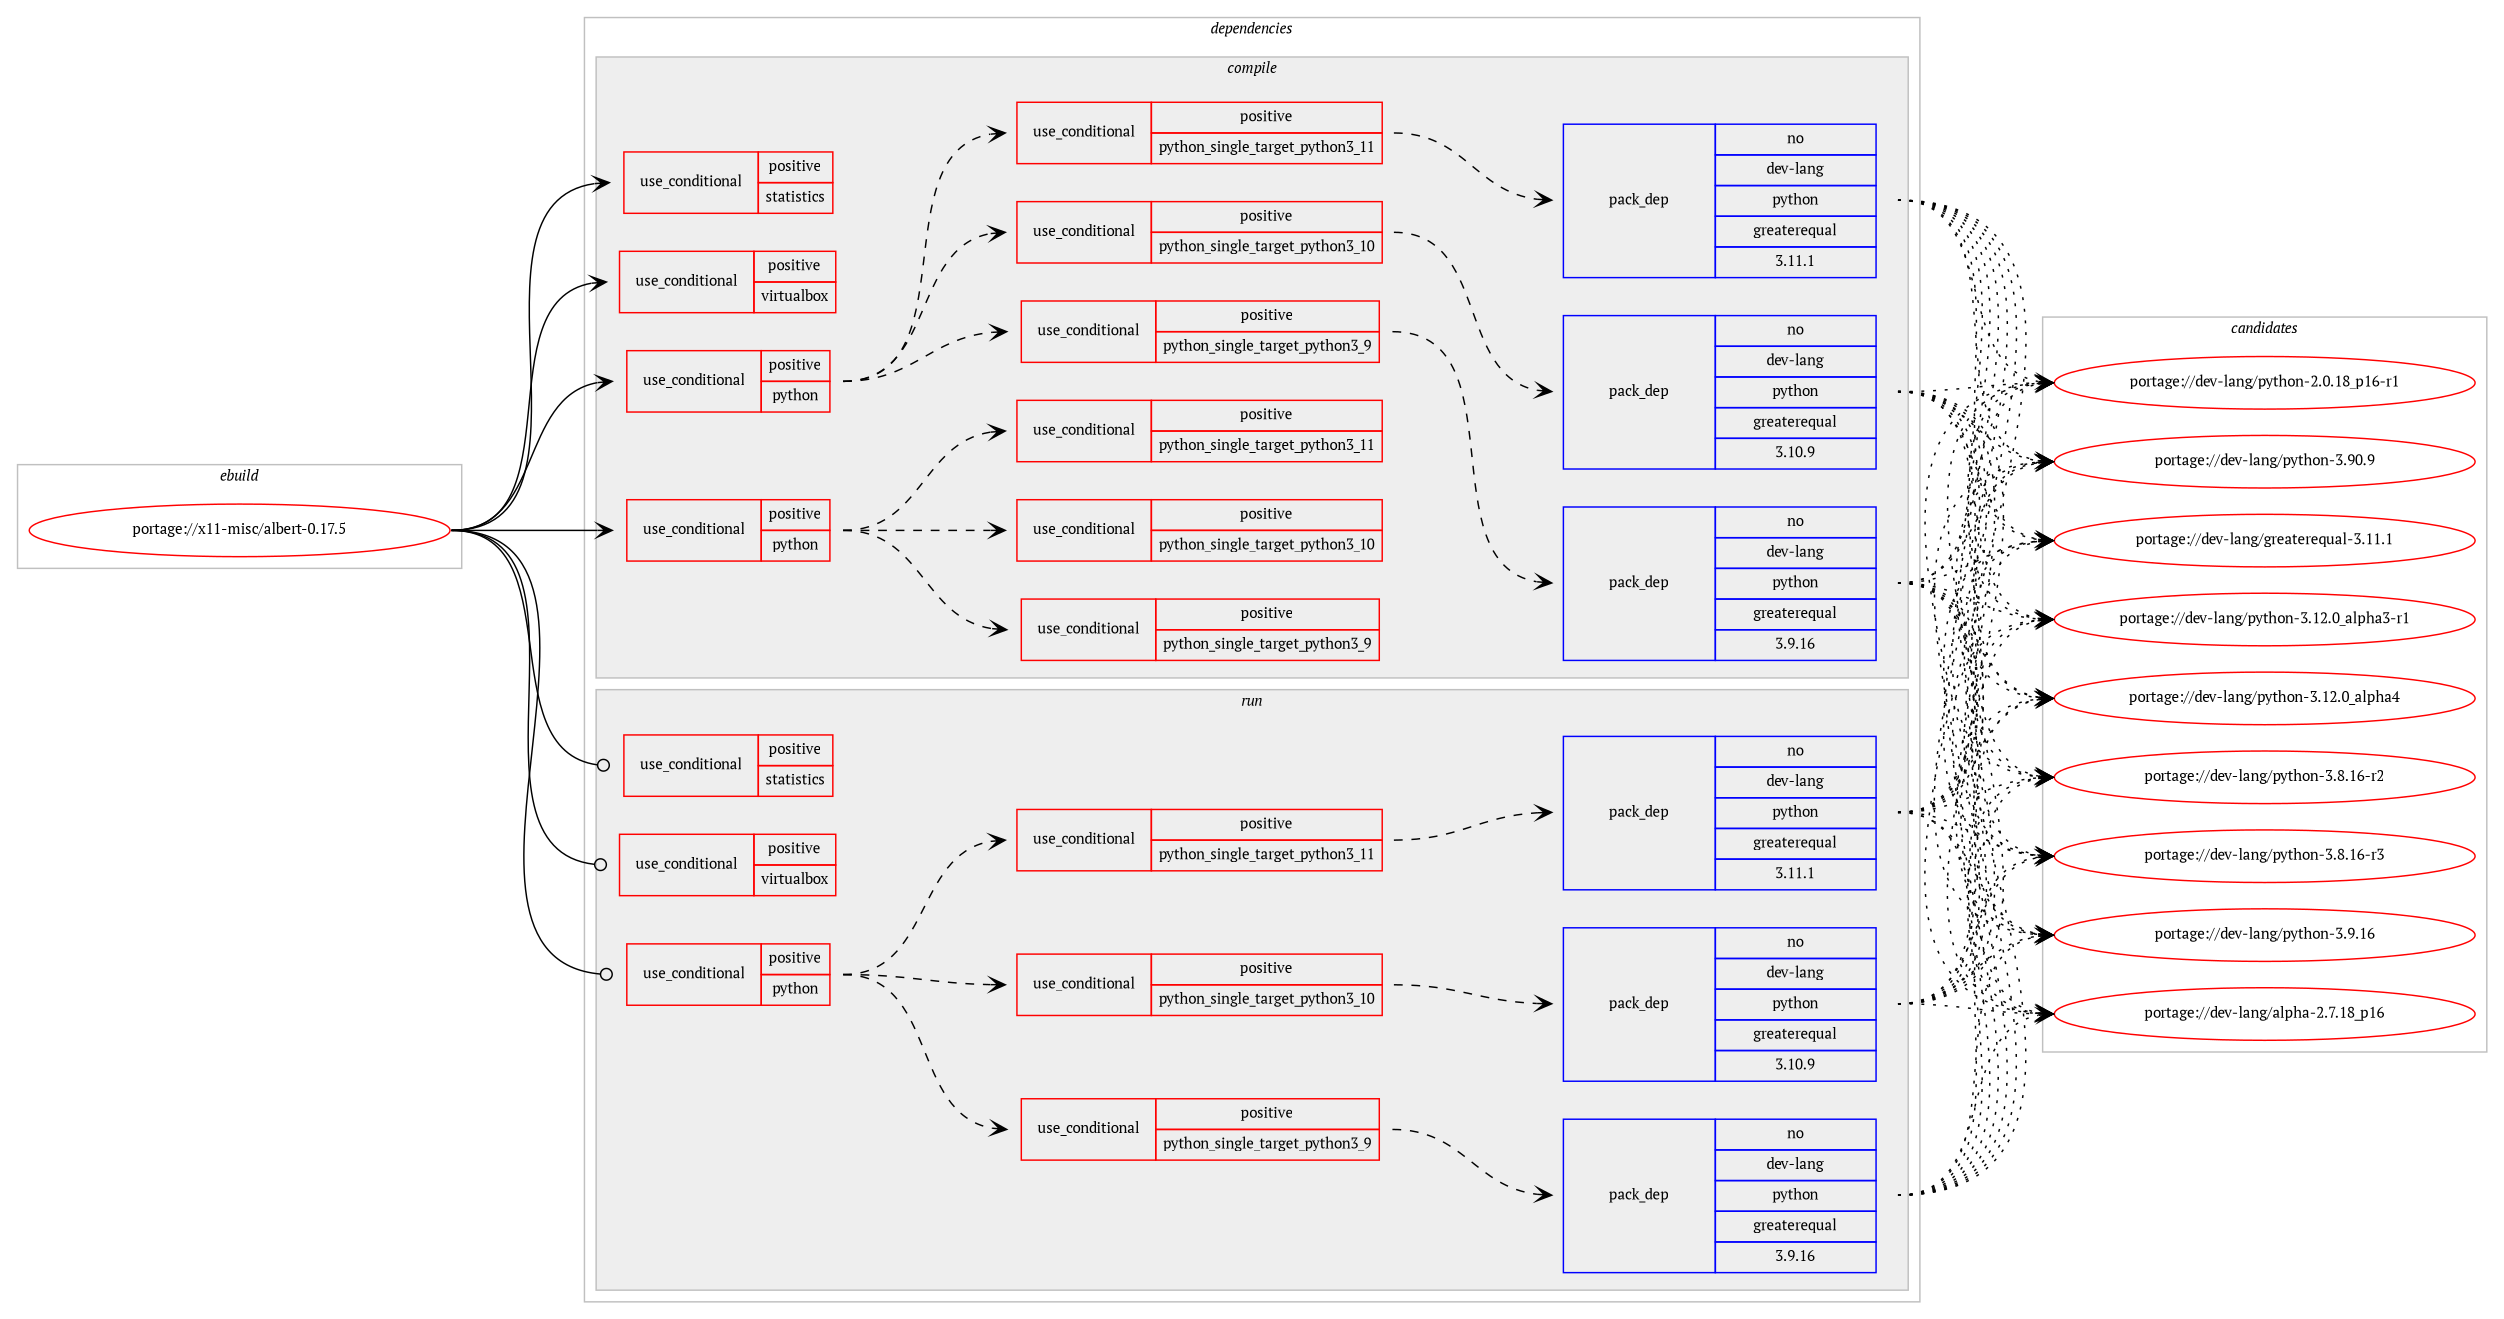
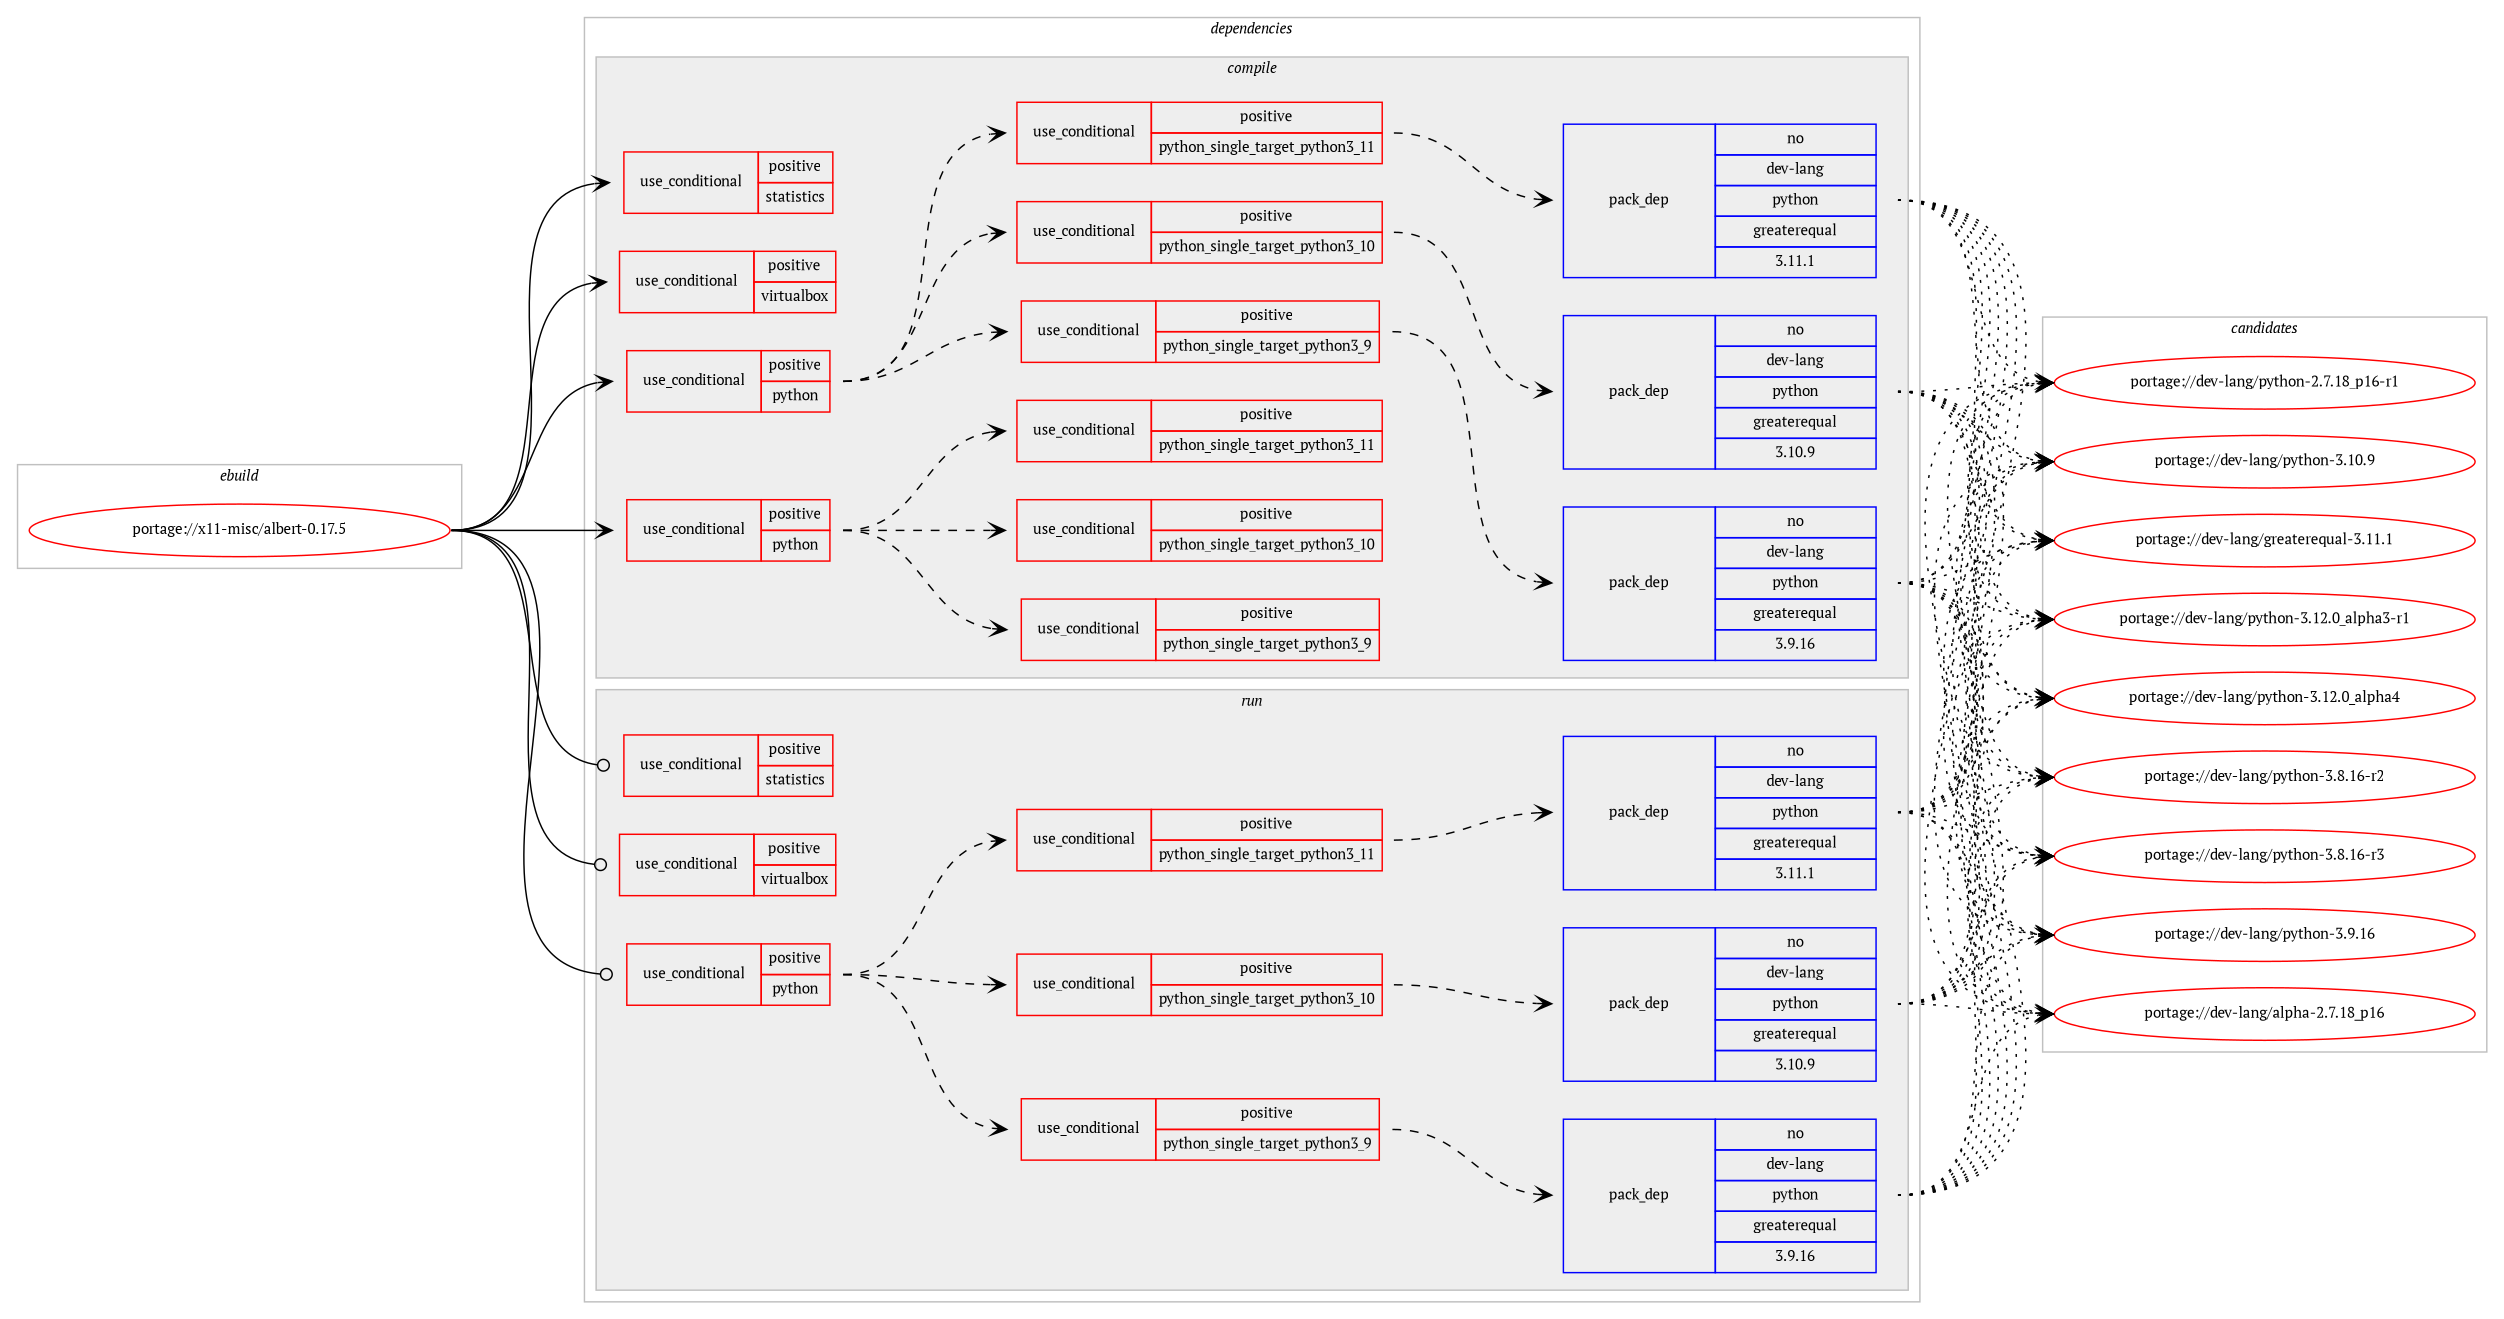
node "portage://dev-lang/python-2.0.18_p16-r1": label "portage://dev-lang/python-2.0.18_p16-r1" -> "portage://dev-lang/python-2.7.18_p16-r1"
node "portage://dev-lang/python-3.90.9": label "portage://dev-lang/python-3.90.9" -> "portage://dev-lang/python-3.10.9"
